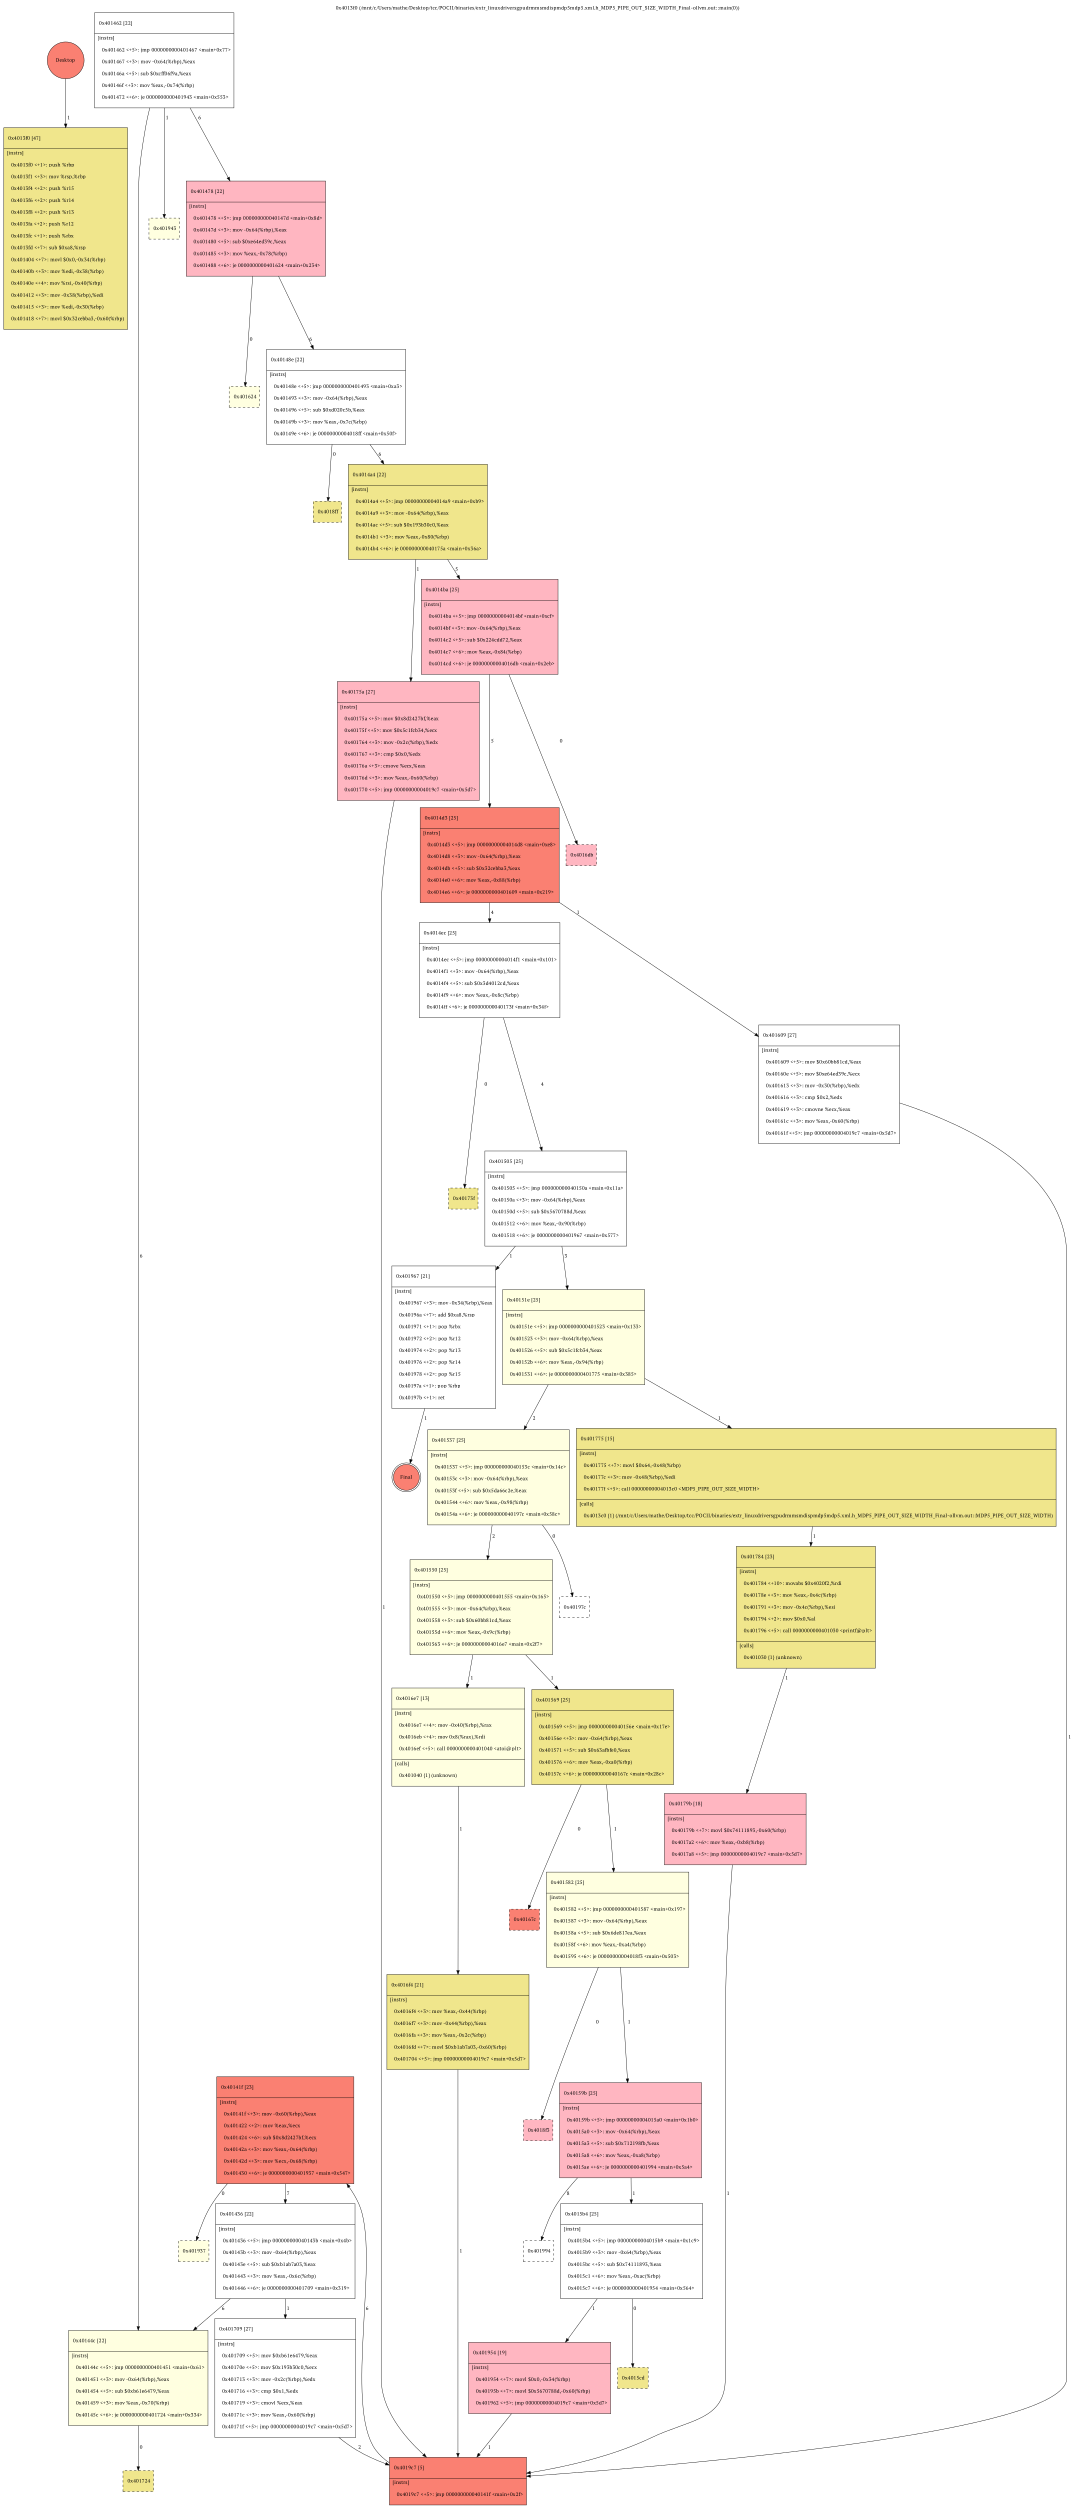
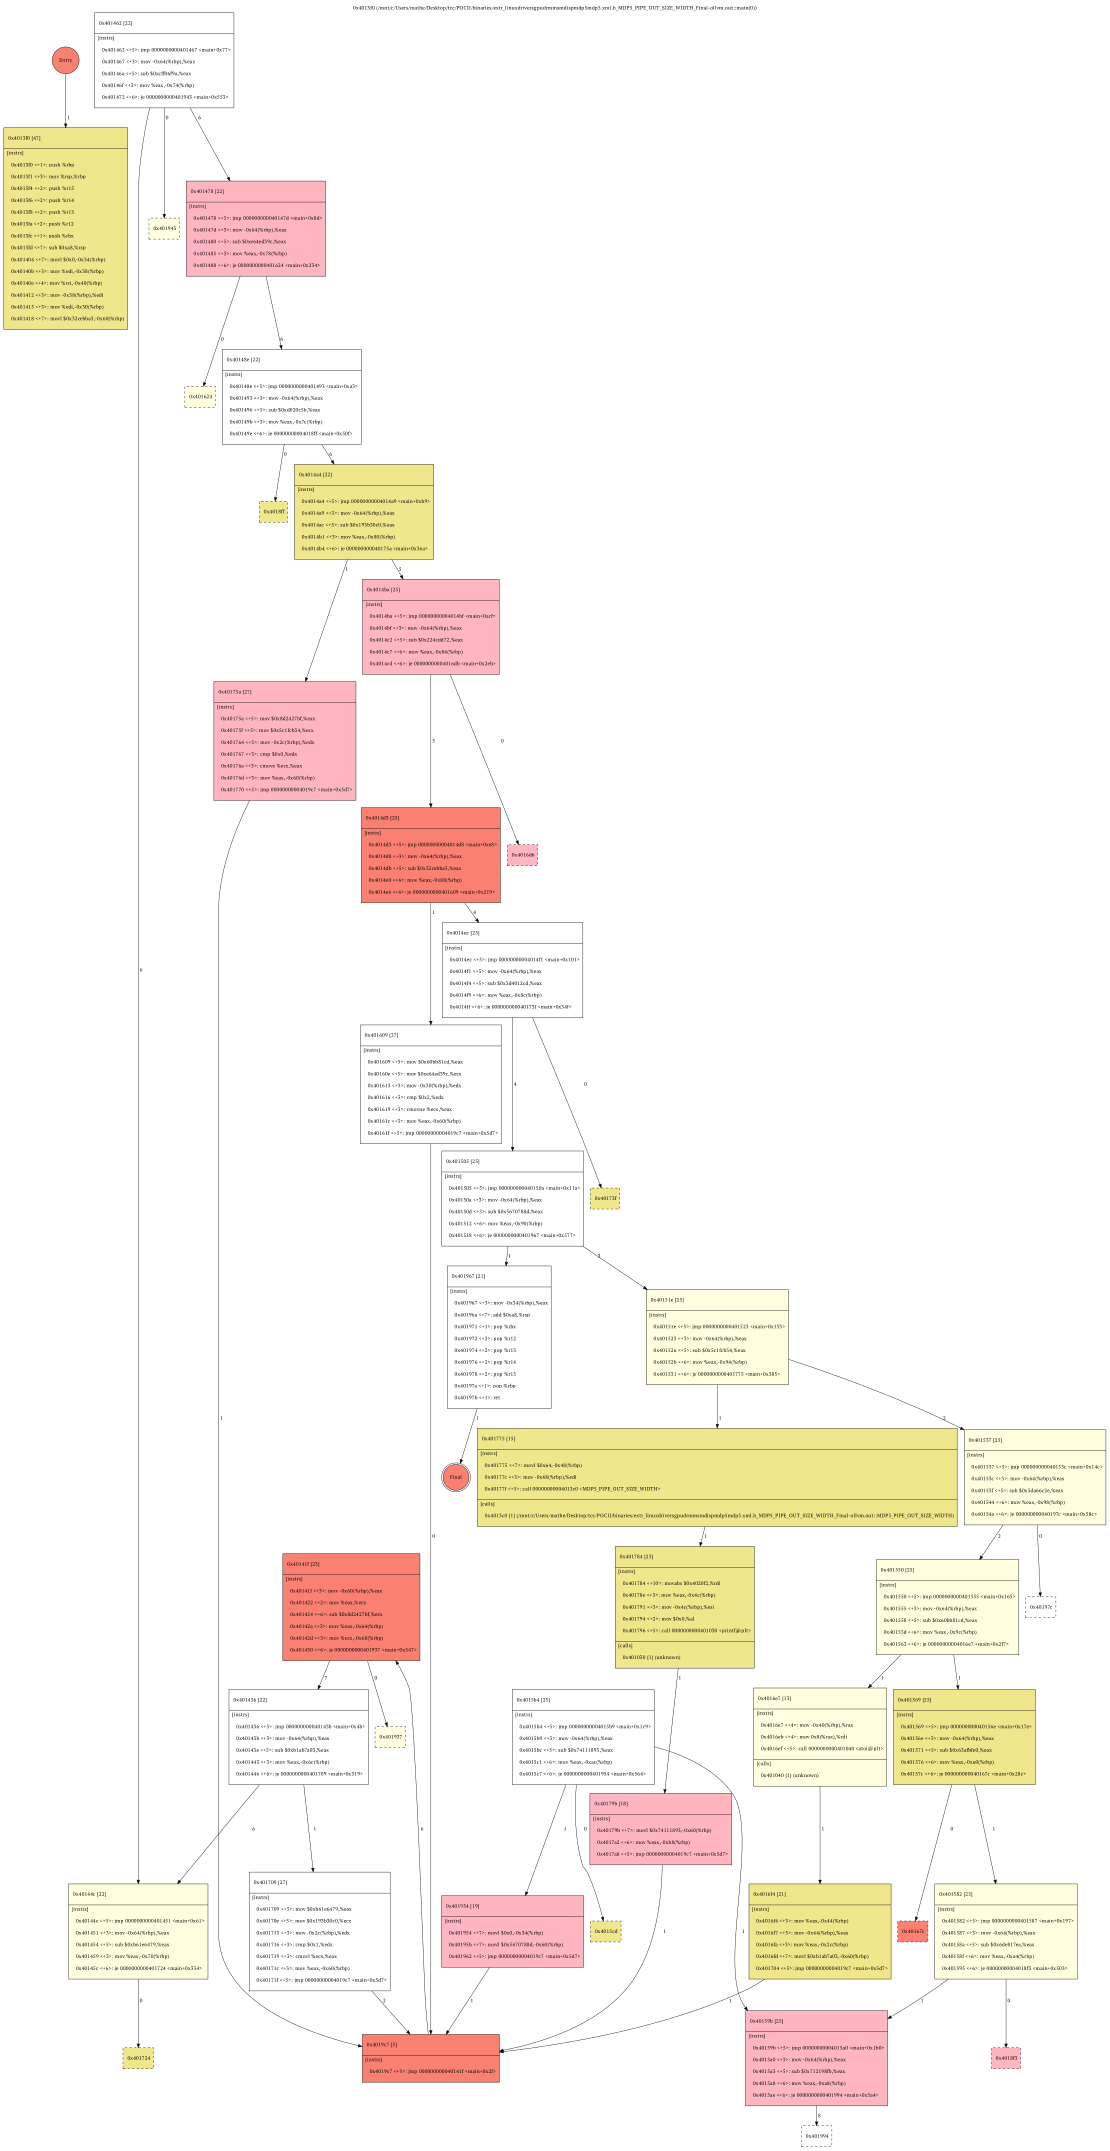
node "Desktop": label "Desktop" -> "Entry"
edge "0x401462 [22]" -> "0x401943": label " 1" -> " 0"
edge "0x401609 [27]" -> "0x4019c7 [5]": label " 1" -> " 0"
edge "0x40159b [25]" -> "0x4015b4 [25]": reversed
